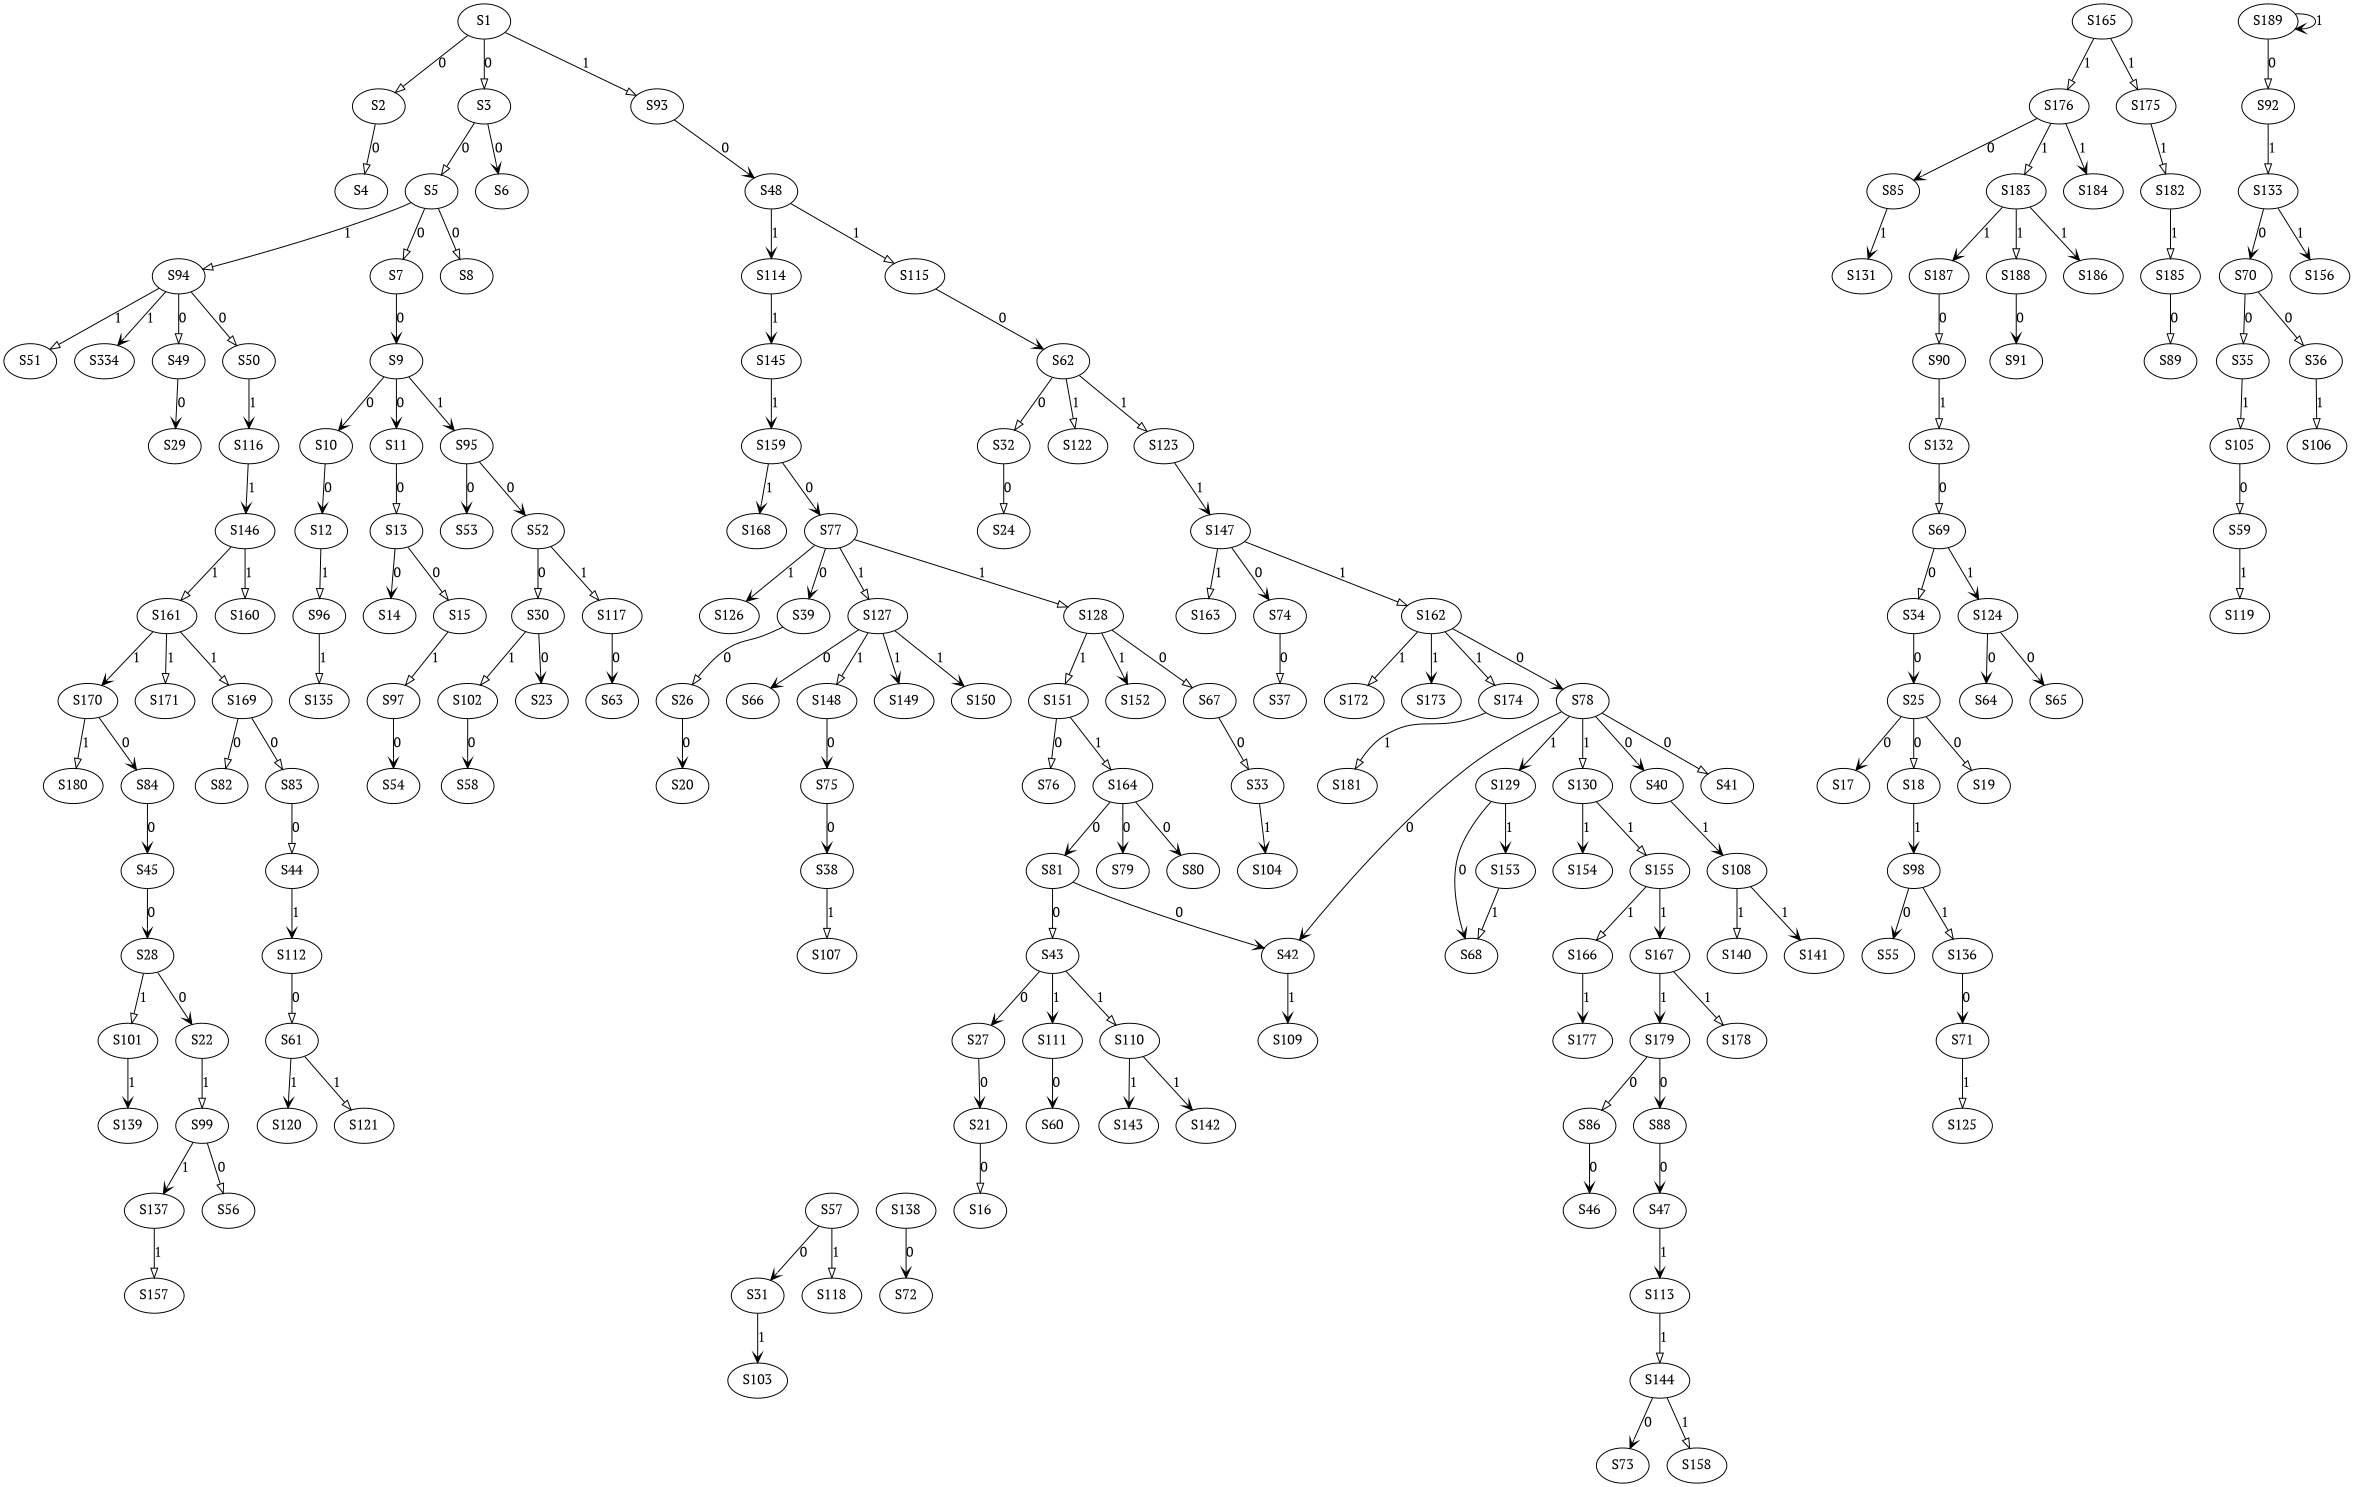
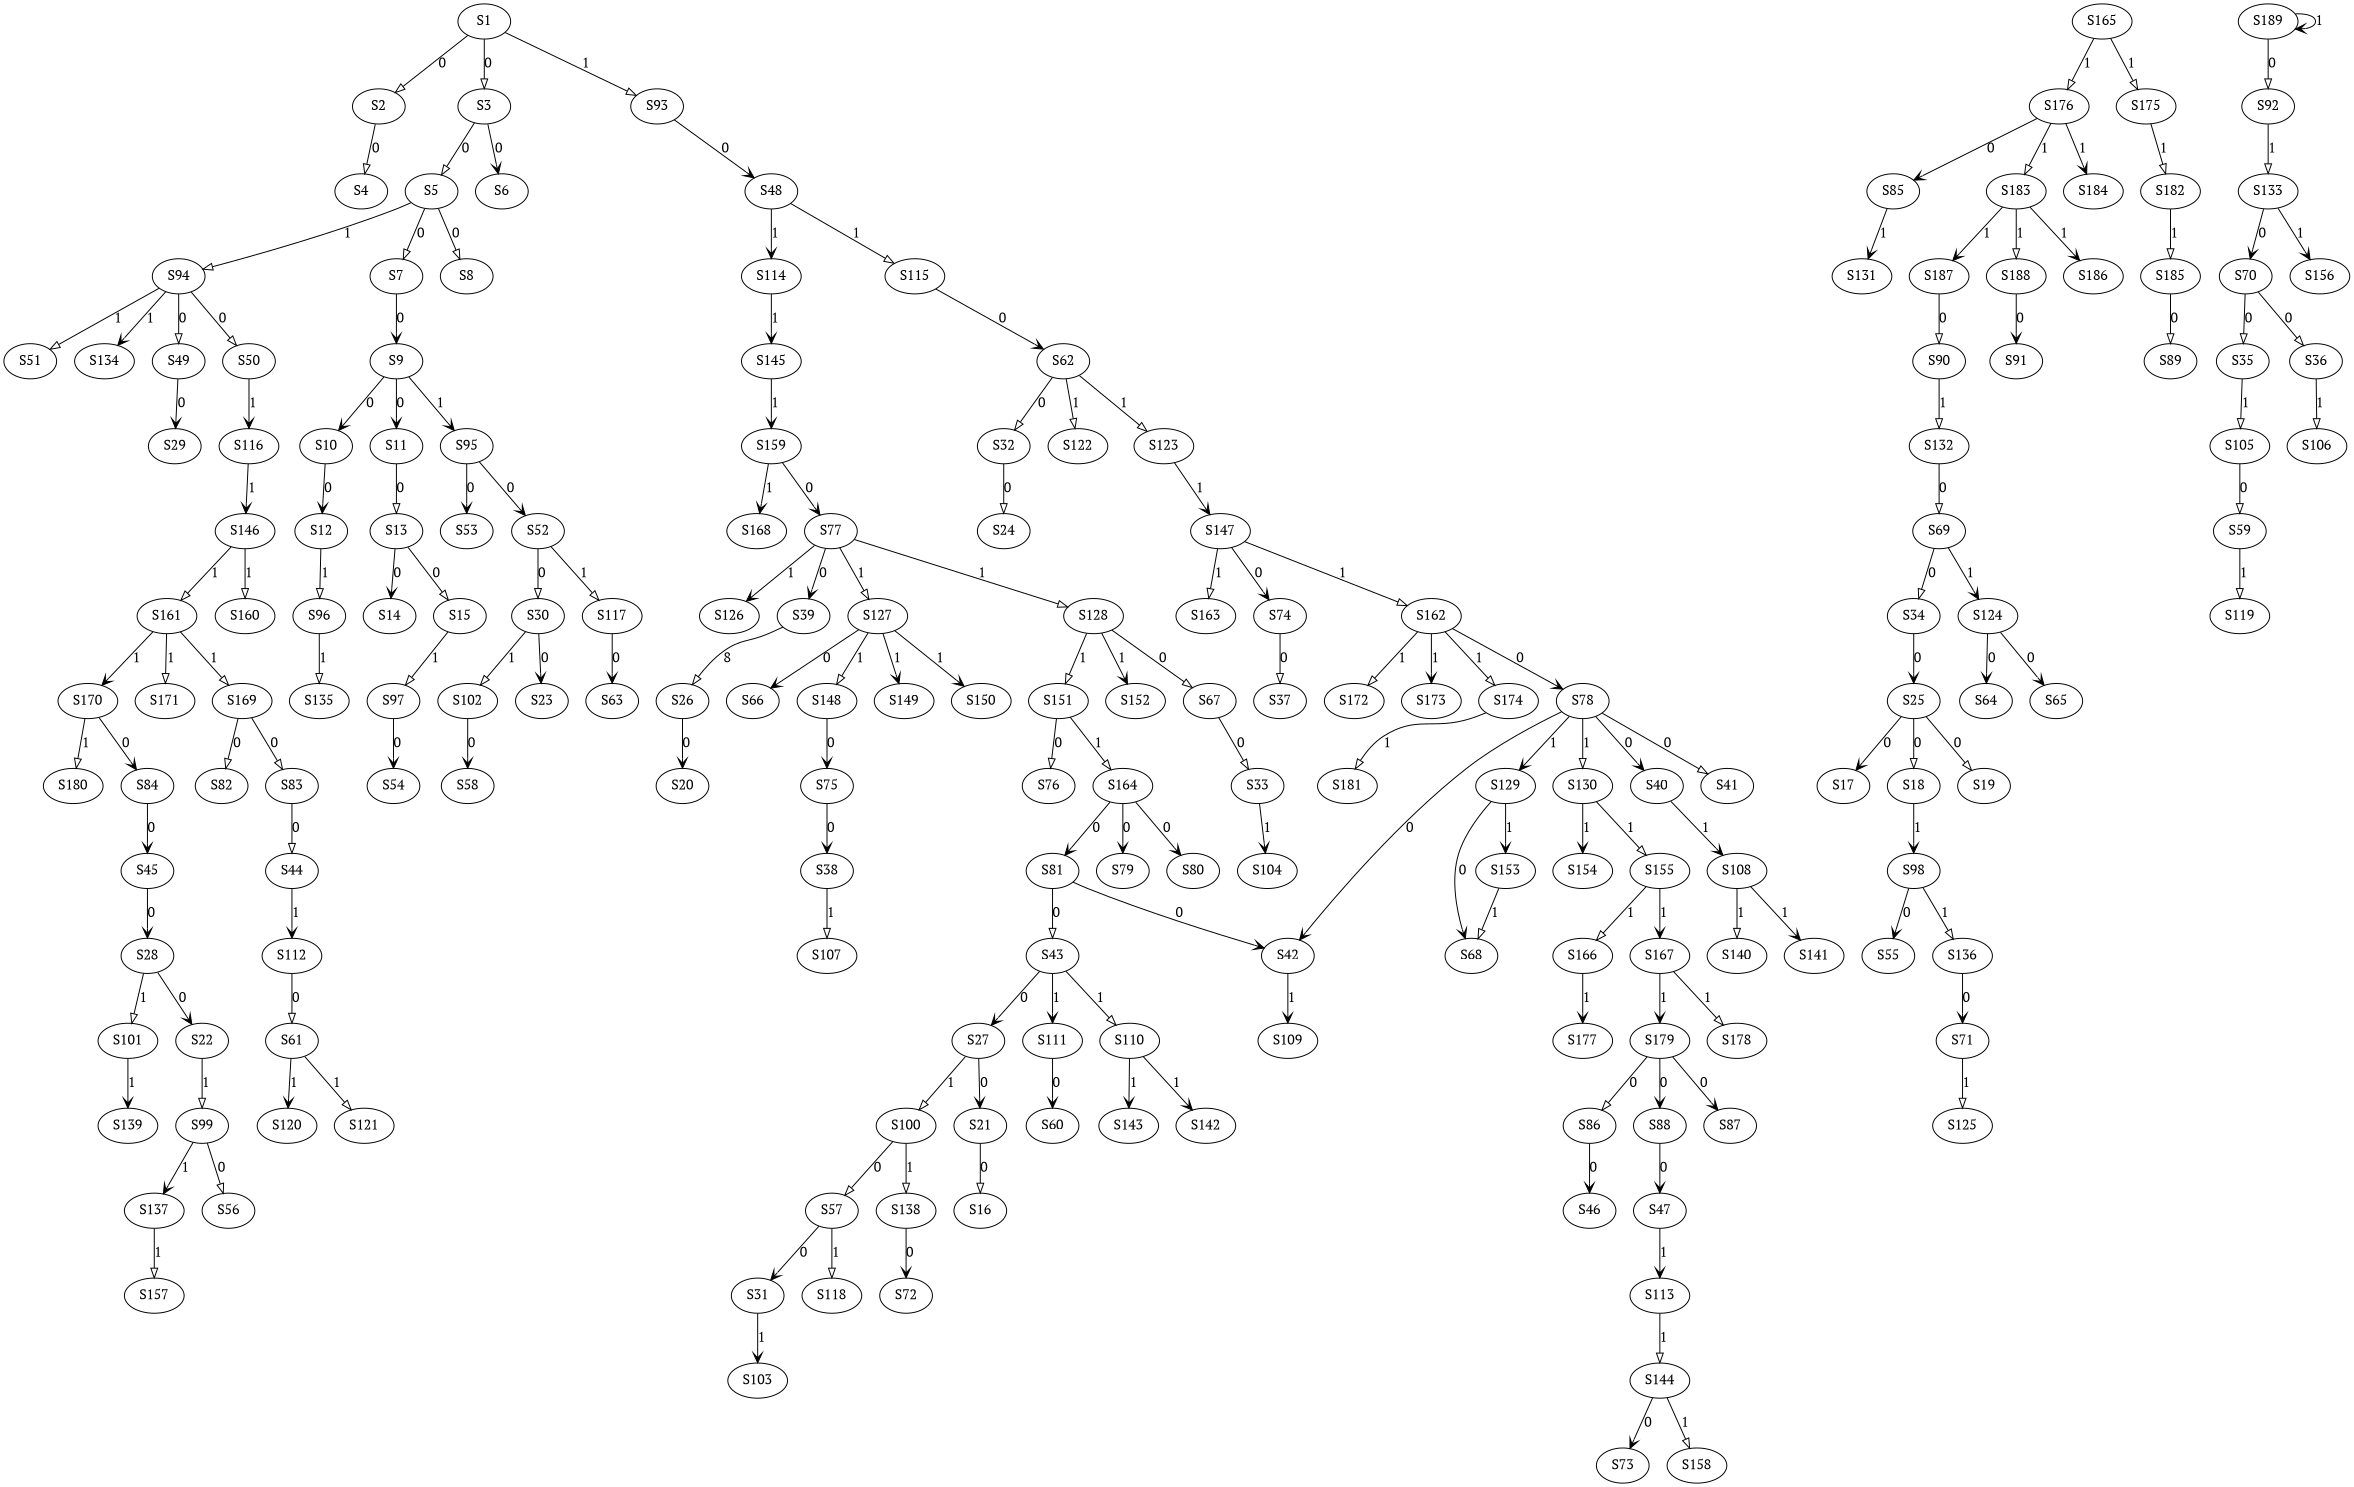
node "S334": label "S334" -> "S134"
edge "S39" -> "S26": label "0" -> "8"
node "S100": added
node "S87": added
